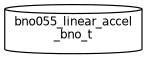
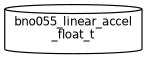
node "bno055_linear_accel _bno_t": label "bno055_linear_accel _bno_t" -> "bno055_linear_accel _float_t"
